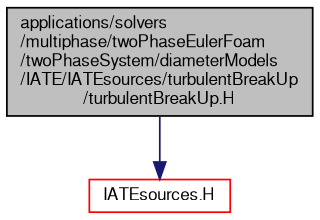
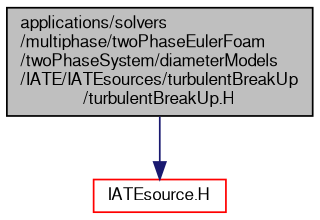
node "IATEsources.H": label "IATEsources.H" -> "IATEsource.H"
